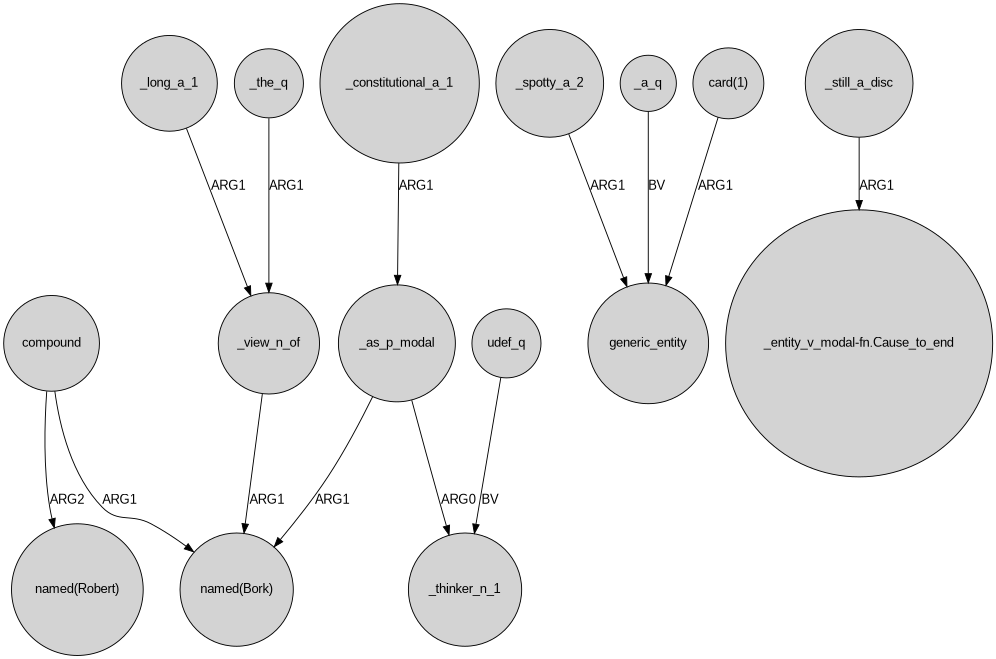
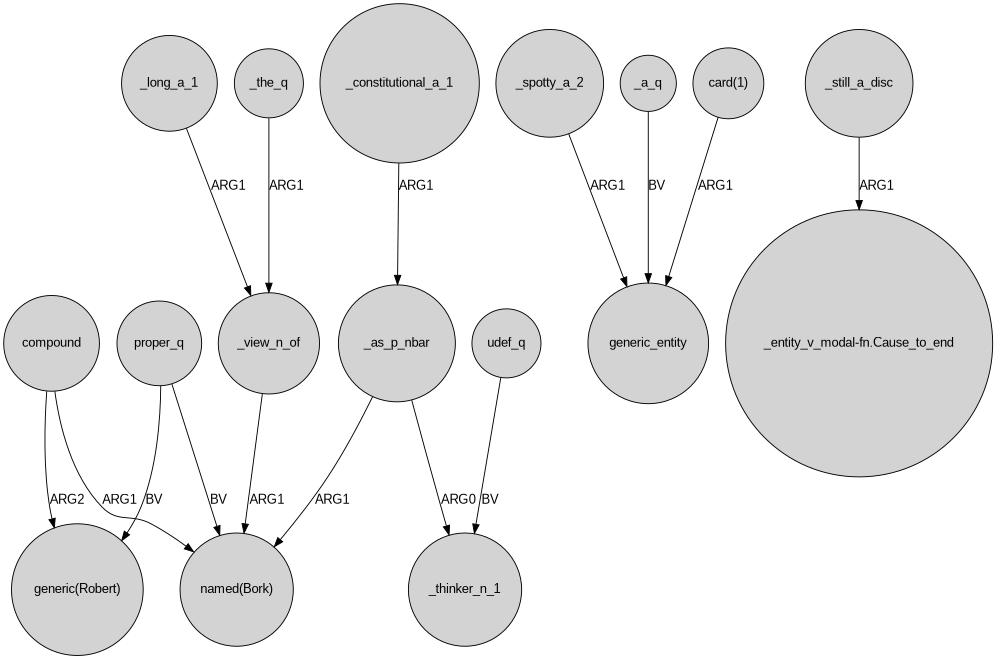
node "proper_q": added
node "_as_p_modal": label "_as_p_modal" -> "_as_p_nbar"
node "named(Robert)": label "named(Robert)" -> "generic(Robert)"
